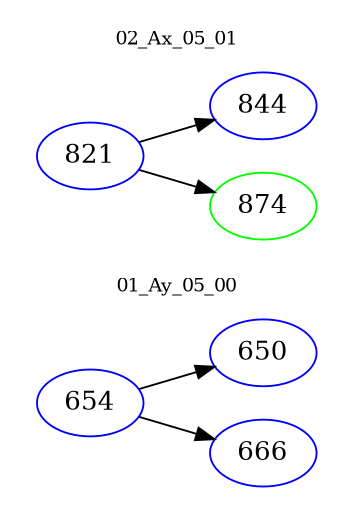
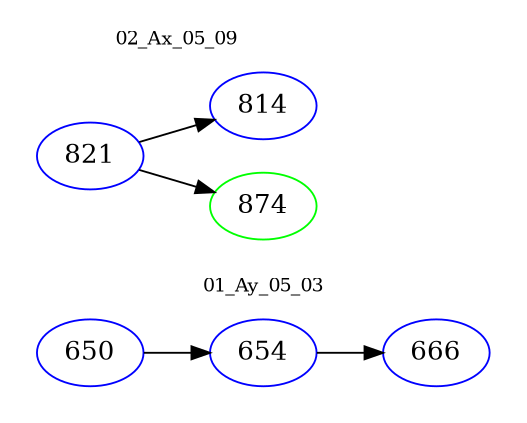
cluster "02_Ax_05_01": label "02_Ax_05_01" -> "02_Ax_05_09"
node "844": label "844" -> "814"
cluster "01_Ay_05_00": label "01_Ay_05_00" -> "01_Ay_05_03"
edge "654" -> "650": reversed
